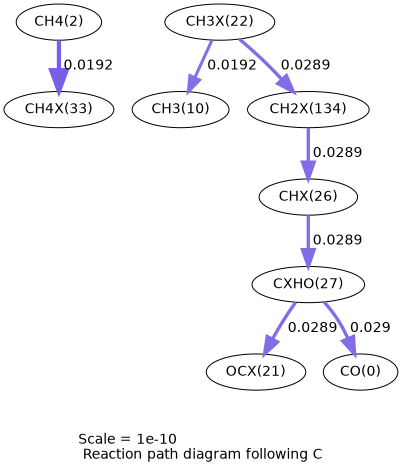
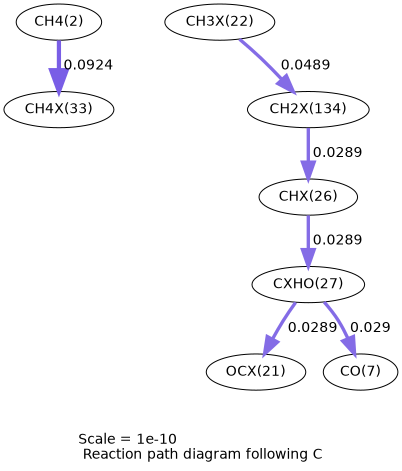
edge "CH4(2)" -> "CH4X(33)": label " 0.0192" -> " 0.0924"
edge "CH3X(22)" -> "CH2X(134)": label " 0.0289" -> " 0.0489"
node "CH3(10)": removed
node "CO(0)": label "CO(0)" -> "CO(7)"
